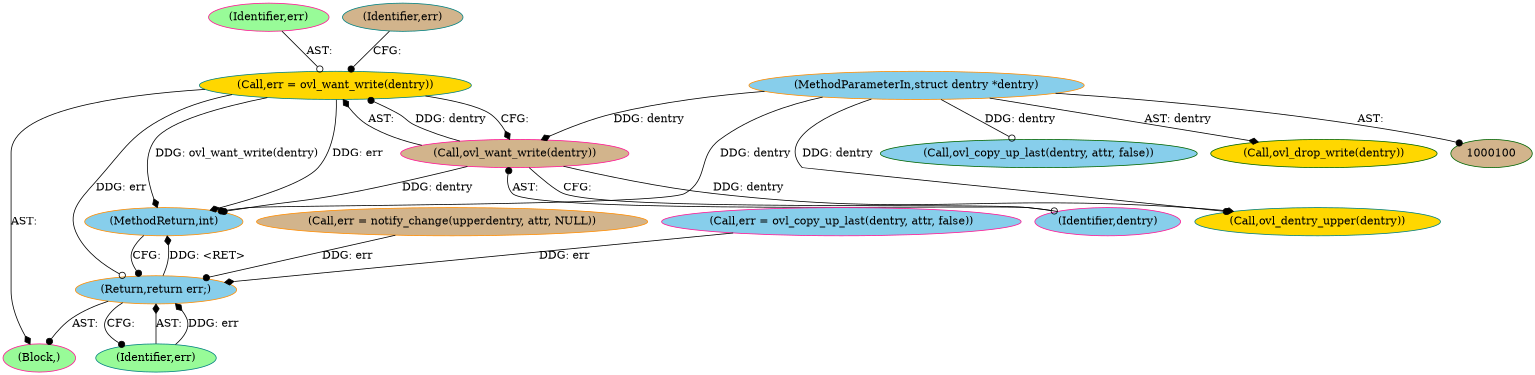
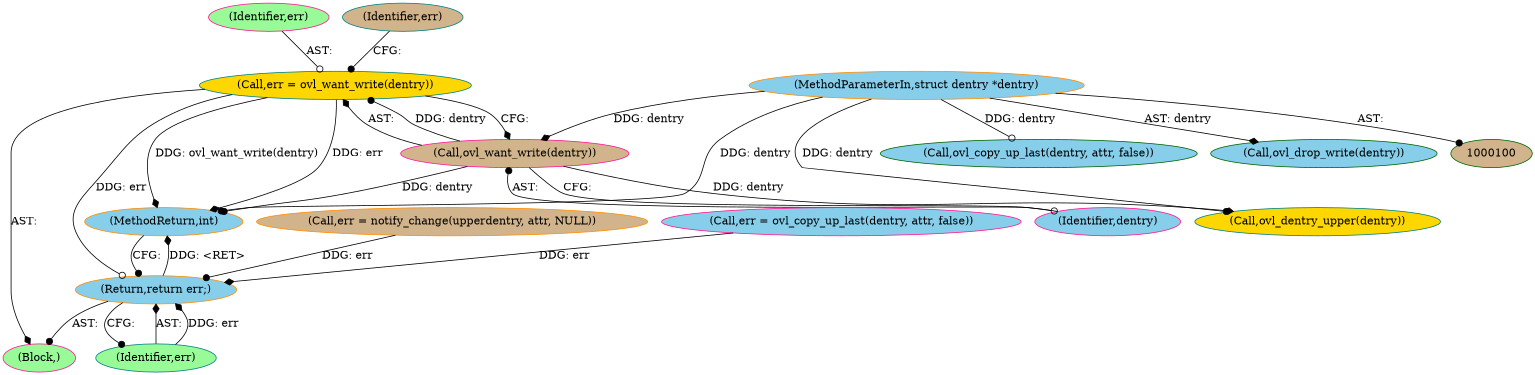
node "(Call,ovl_drop_write(dentry))": fillcolor gold -> skyblue
